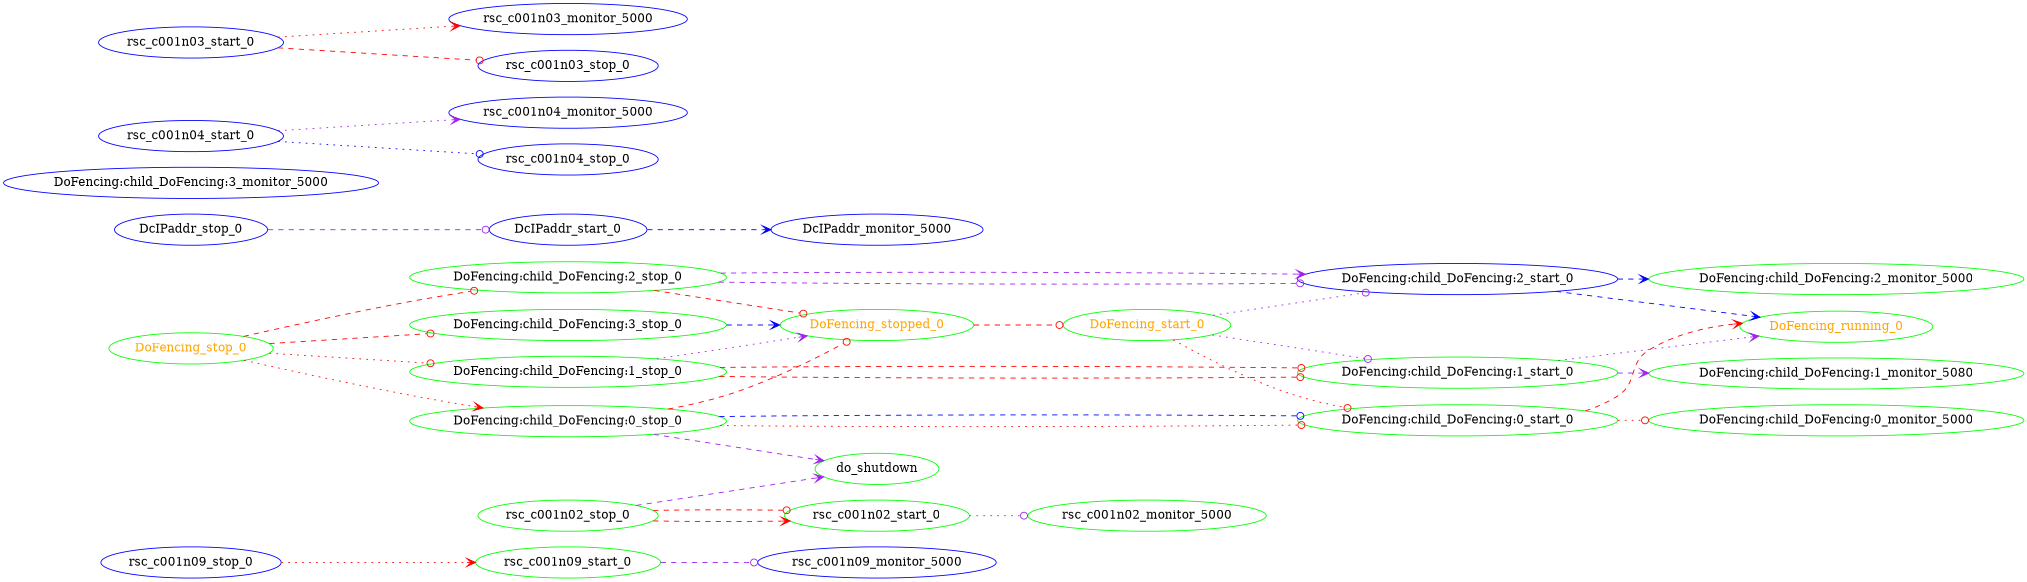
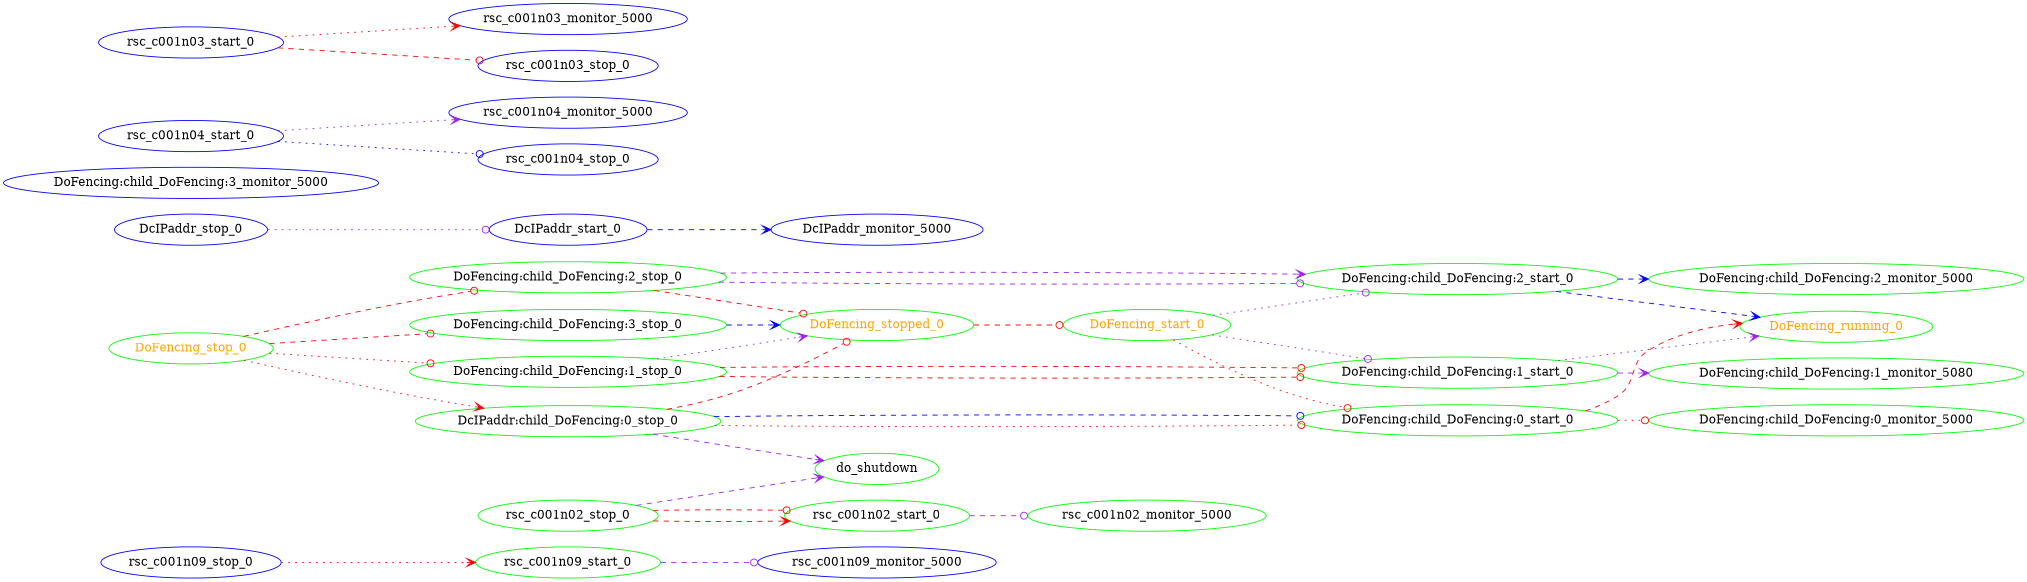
edge "DcIPaddr_stop_0" -> "DcIPaddr_start_0": style dashed -> dotted
node "DoFencing:child_DoFencing:2_start_0": color blue -> green
node "DoFencing:child_DoFencing:0_stop_0": label "DoFencing:child_DoFencing:0_stop_0" -> "DcIPaddr:child_DoFencing:0_stop_0"
edge "rsc_c001n02_start_0" -> "rsc_c001n02_monitor_5000": style dotted -> dashed
